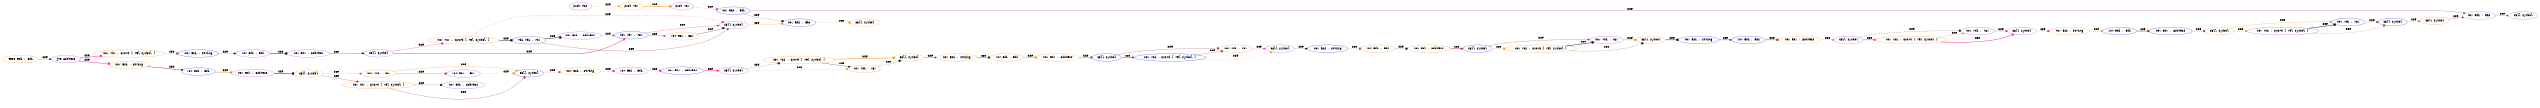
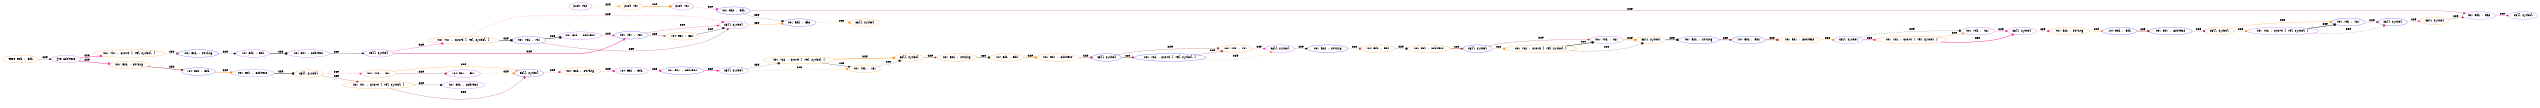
node "rdi rdi , rbx": label "rdi rdi , rbx" -> "mov rdi , rbx"
